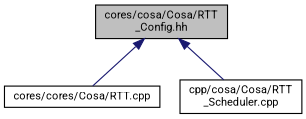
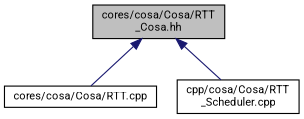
node "cores/cosa/Cosa/RTT _Config.hh": label "cores/cosa/Cosa/RTT _Config.hh" -> "cores/cosa/Cosa/RTT _Cosa.hh"
node "cores/cores/Cosa/RTT.cpp": label "cores/cores/Cosa/RTT.cpp" -> "cores/cosa/Cosa/RTT.cpp"
